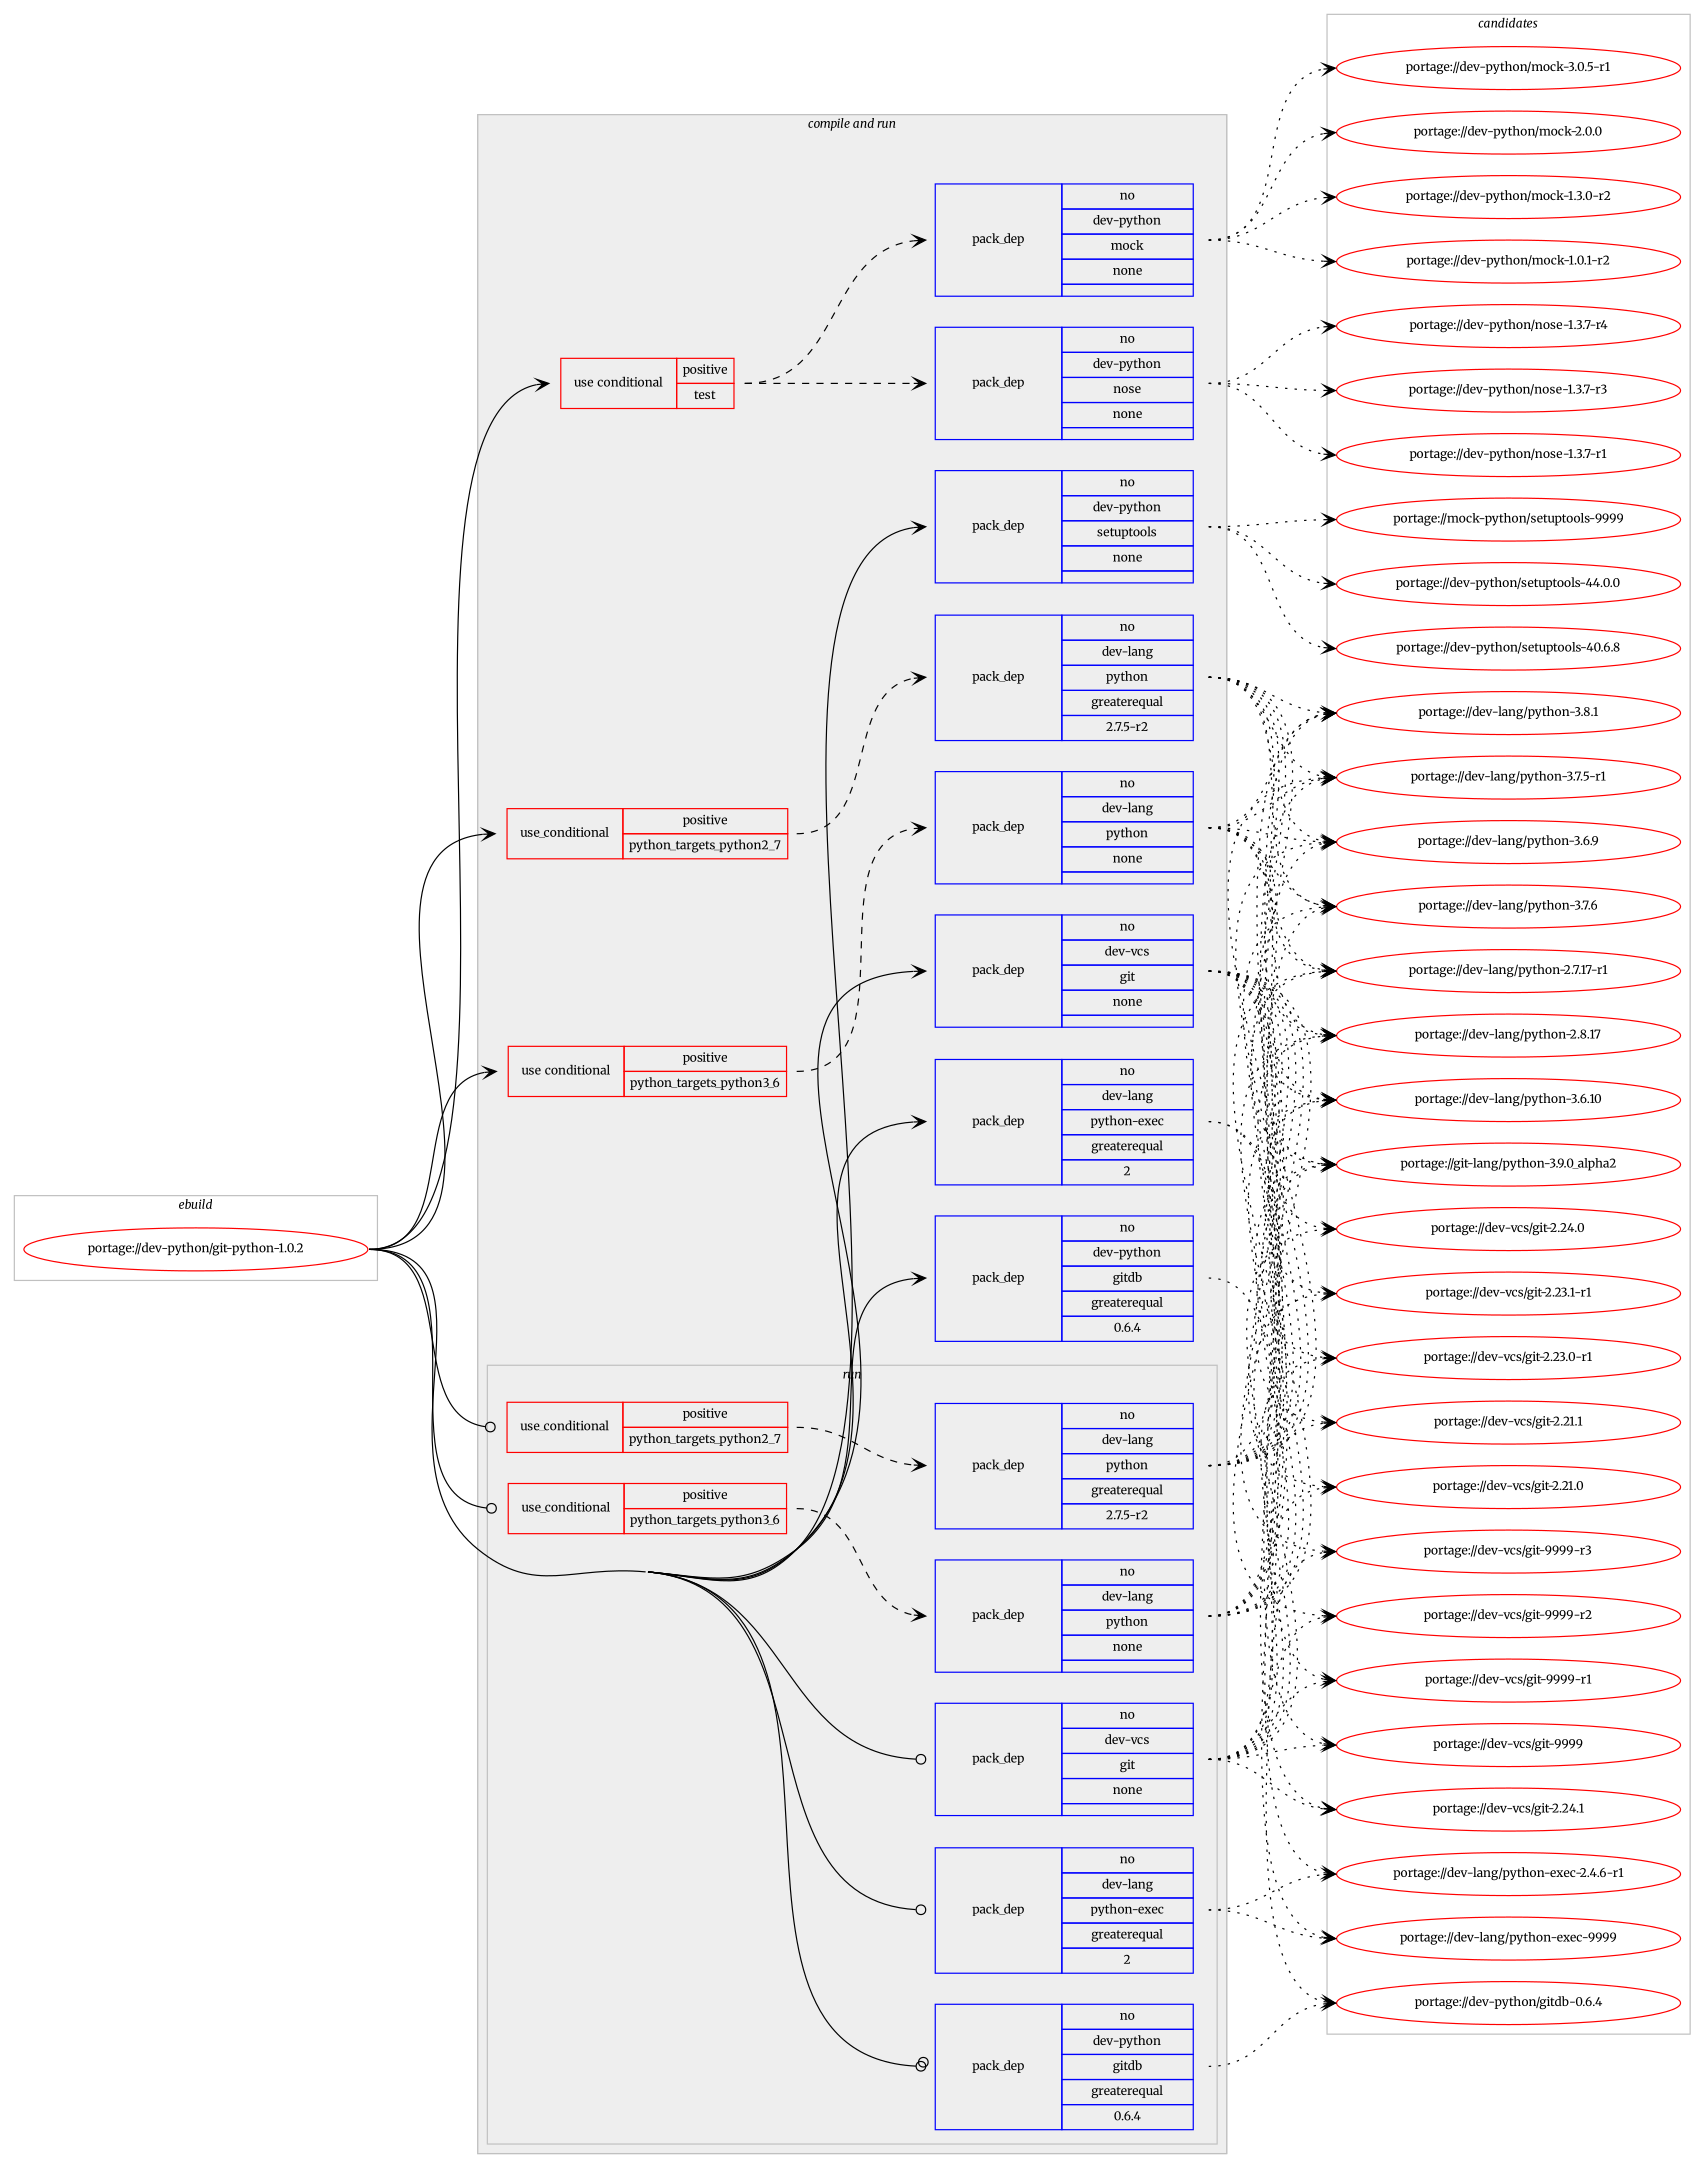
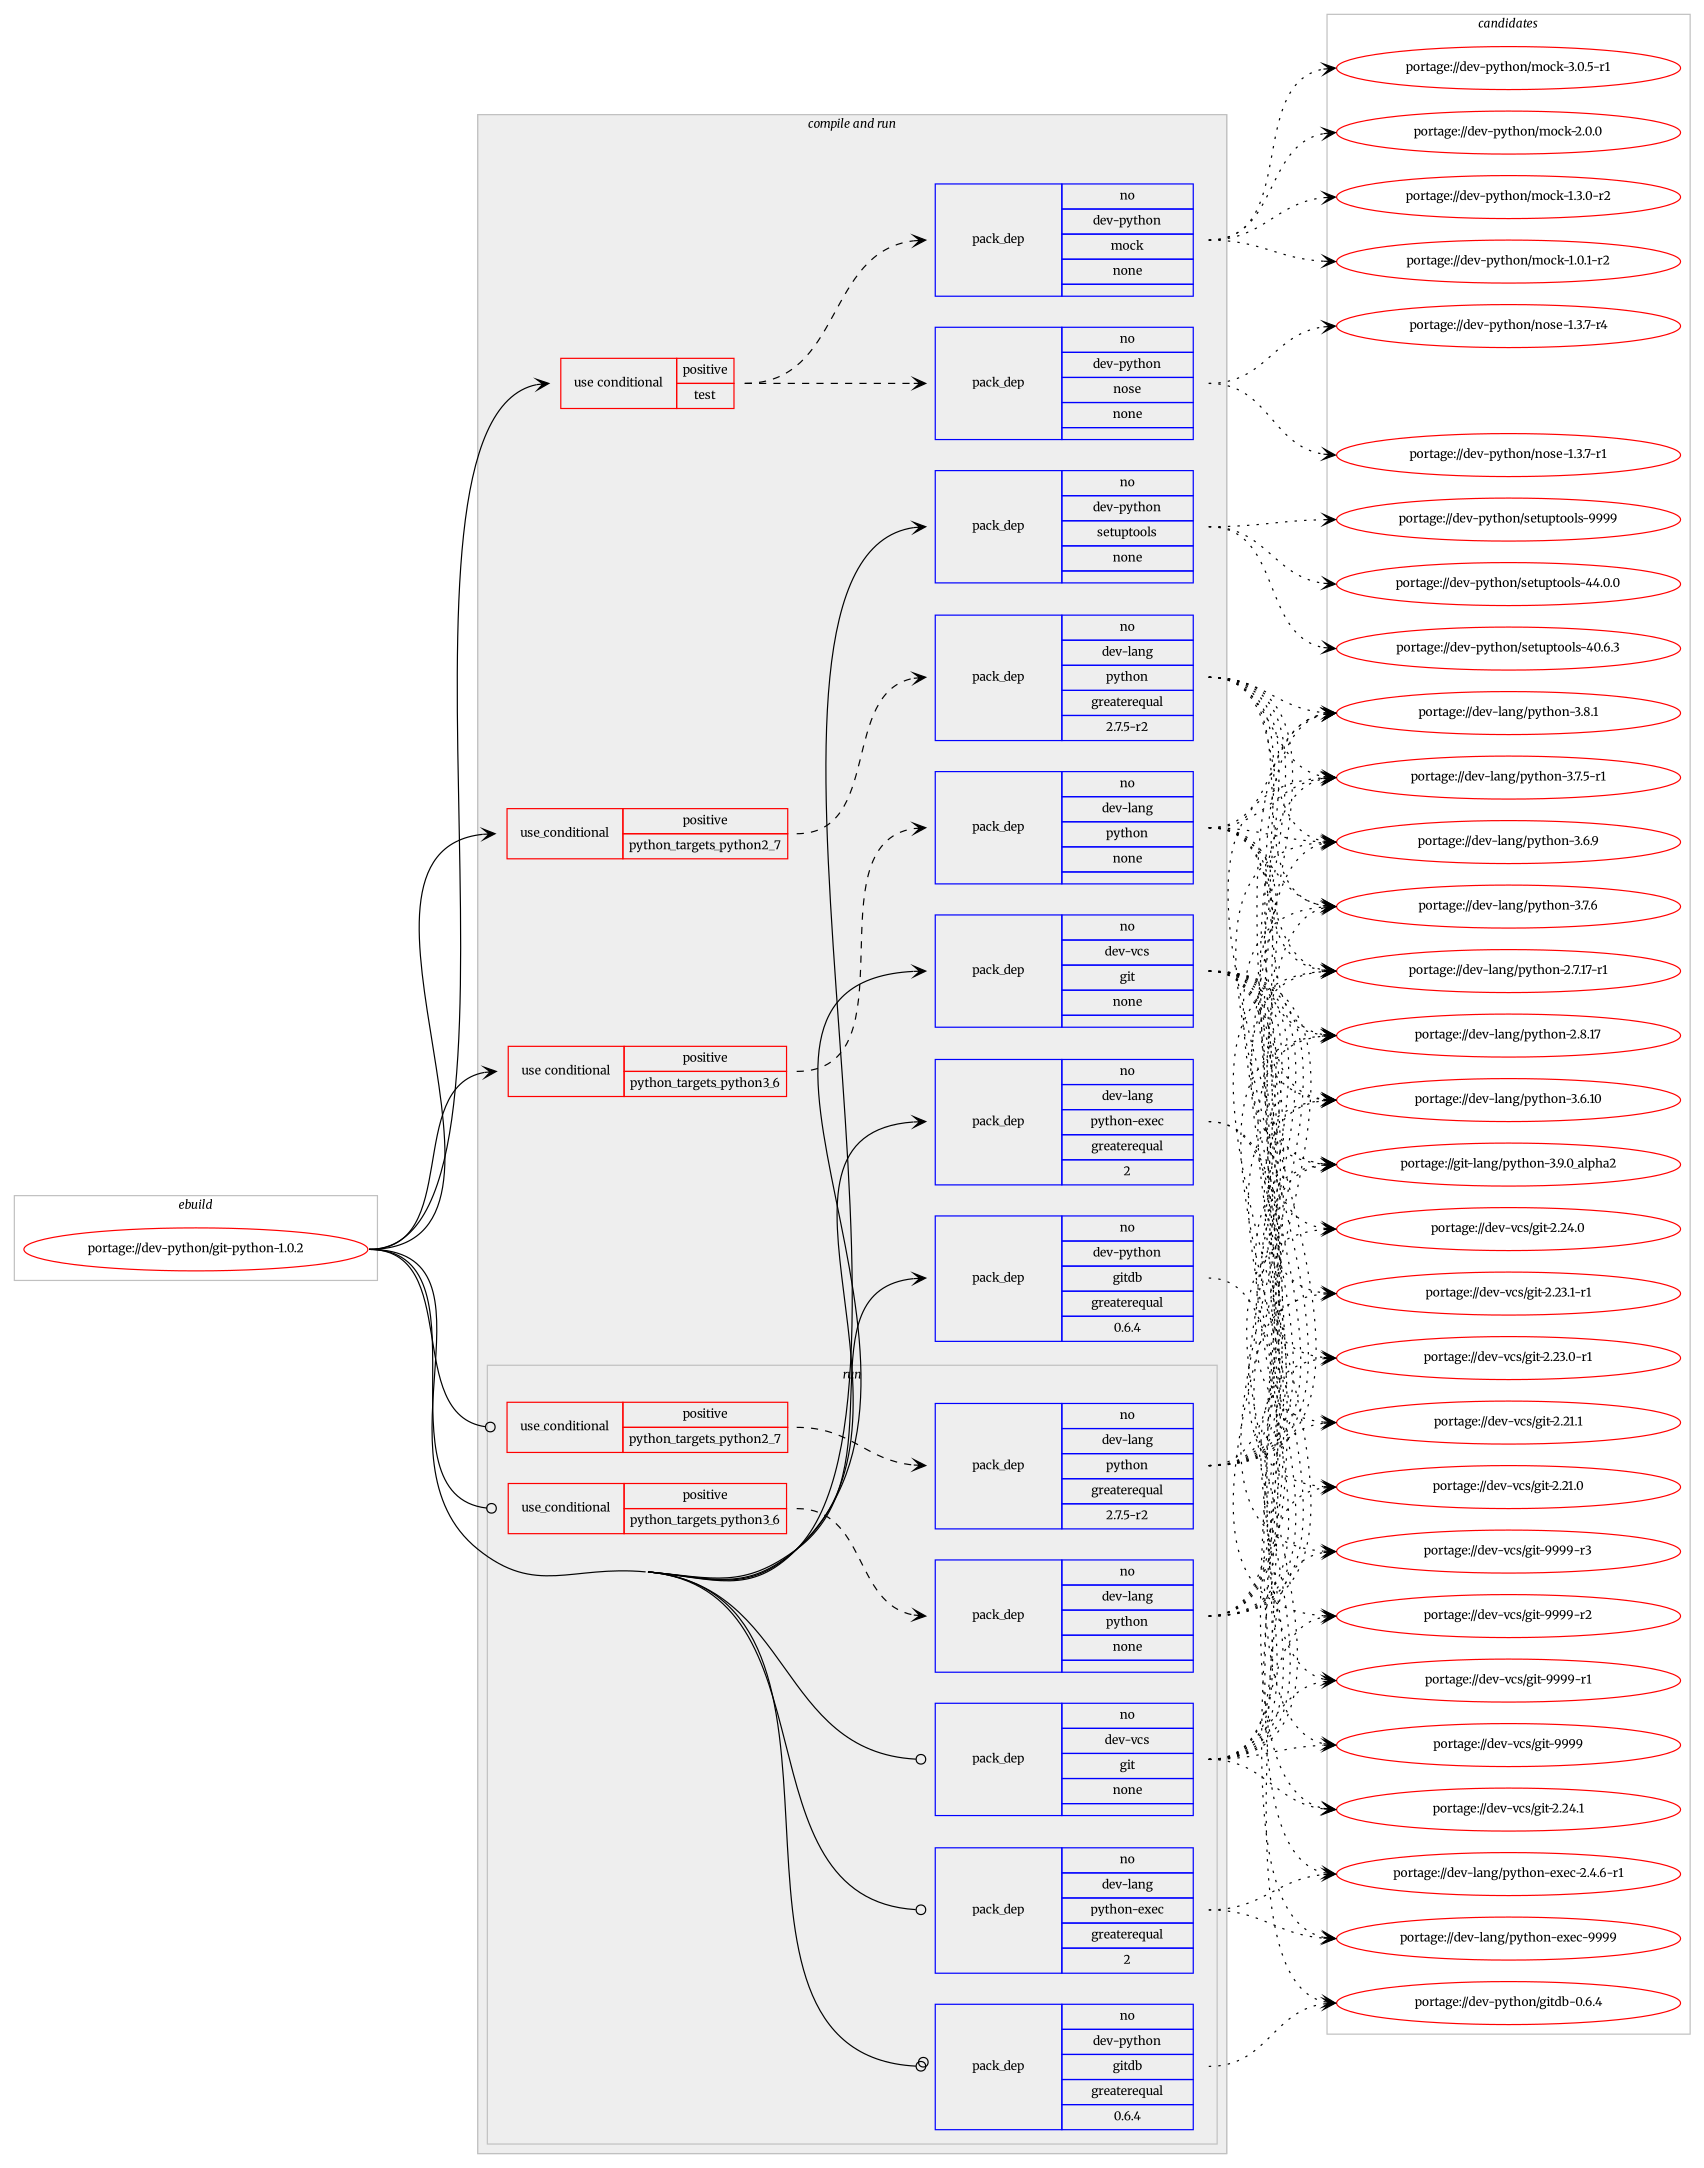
node "portage://dev-python/nose-1.3.7-r3": removed
node "portage://mock-python/setuptools-9999": label "portage://mock-python/setuptools-9999" -> "portage://dev-python/setuptools-9999"
node "portage://dev-python/setuptools-40.6.8": label "portage://dev-python/setuptools-40.6.8" -> "portage://dev-python/setuptools-40.6.3"
